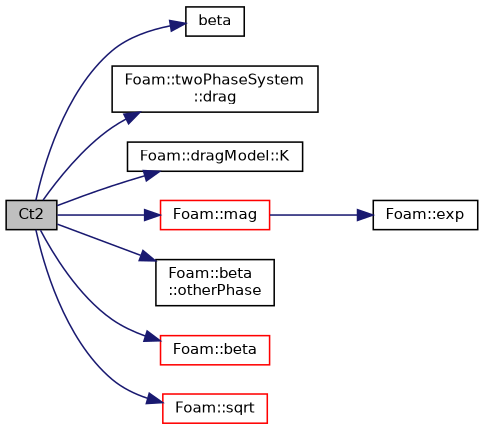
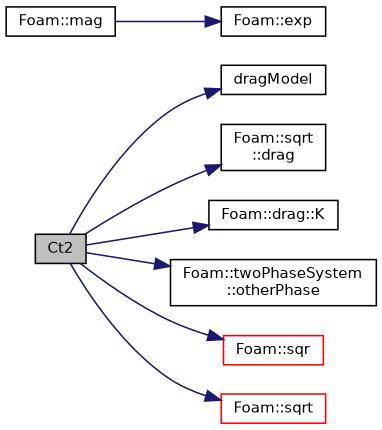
node "beta": label "beta" -> "dragModel"
node "Foam::twoPhaseSystem ::drag": label "Foam::twoPhaseSystem ::drag" -> "Foam::sqrt ::drag"
node "Foam::dragModel::K": label "Foam::dragModel::K" -> "Foam::drag::K"
edge "Ct2" -> "Foam::mag": removed
node "Foam::mag": color red -> black
node "Foam::beta ::otherPhase": label "Foam::beta ::otherPhase" -> "Foam::twoPhaseSystem ::otherPhase"
node "Foam::beta": label "Foam::beta" -> "Foam::sqr"
